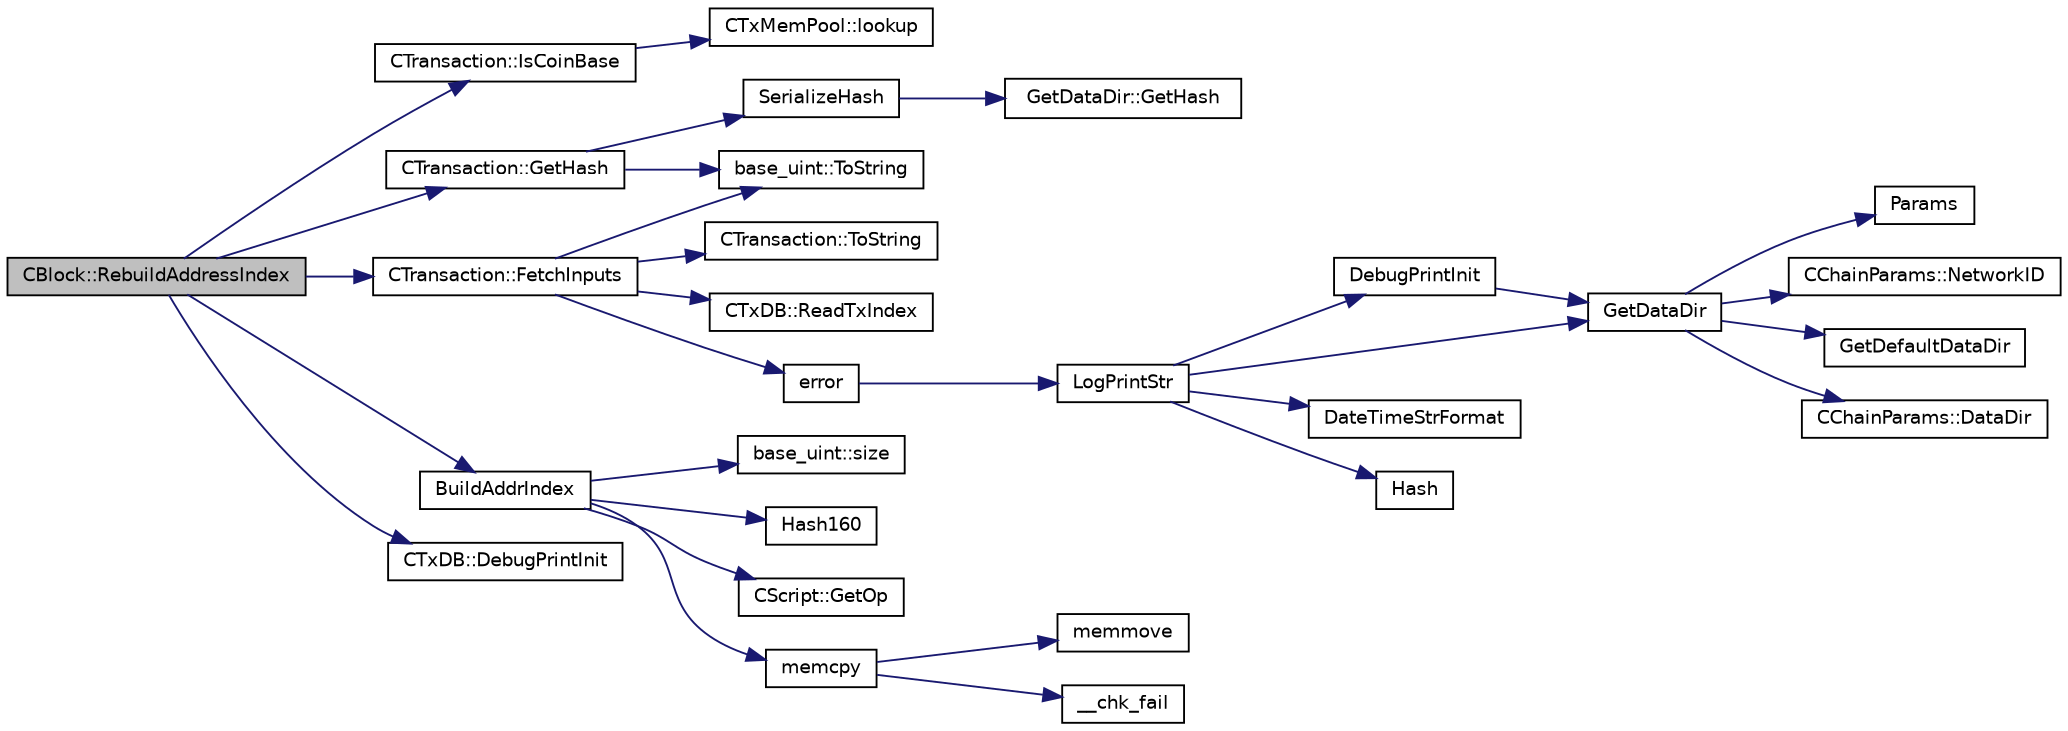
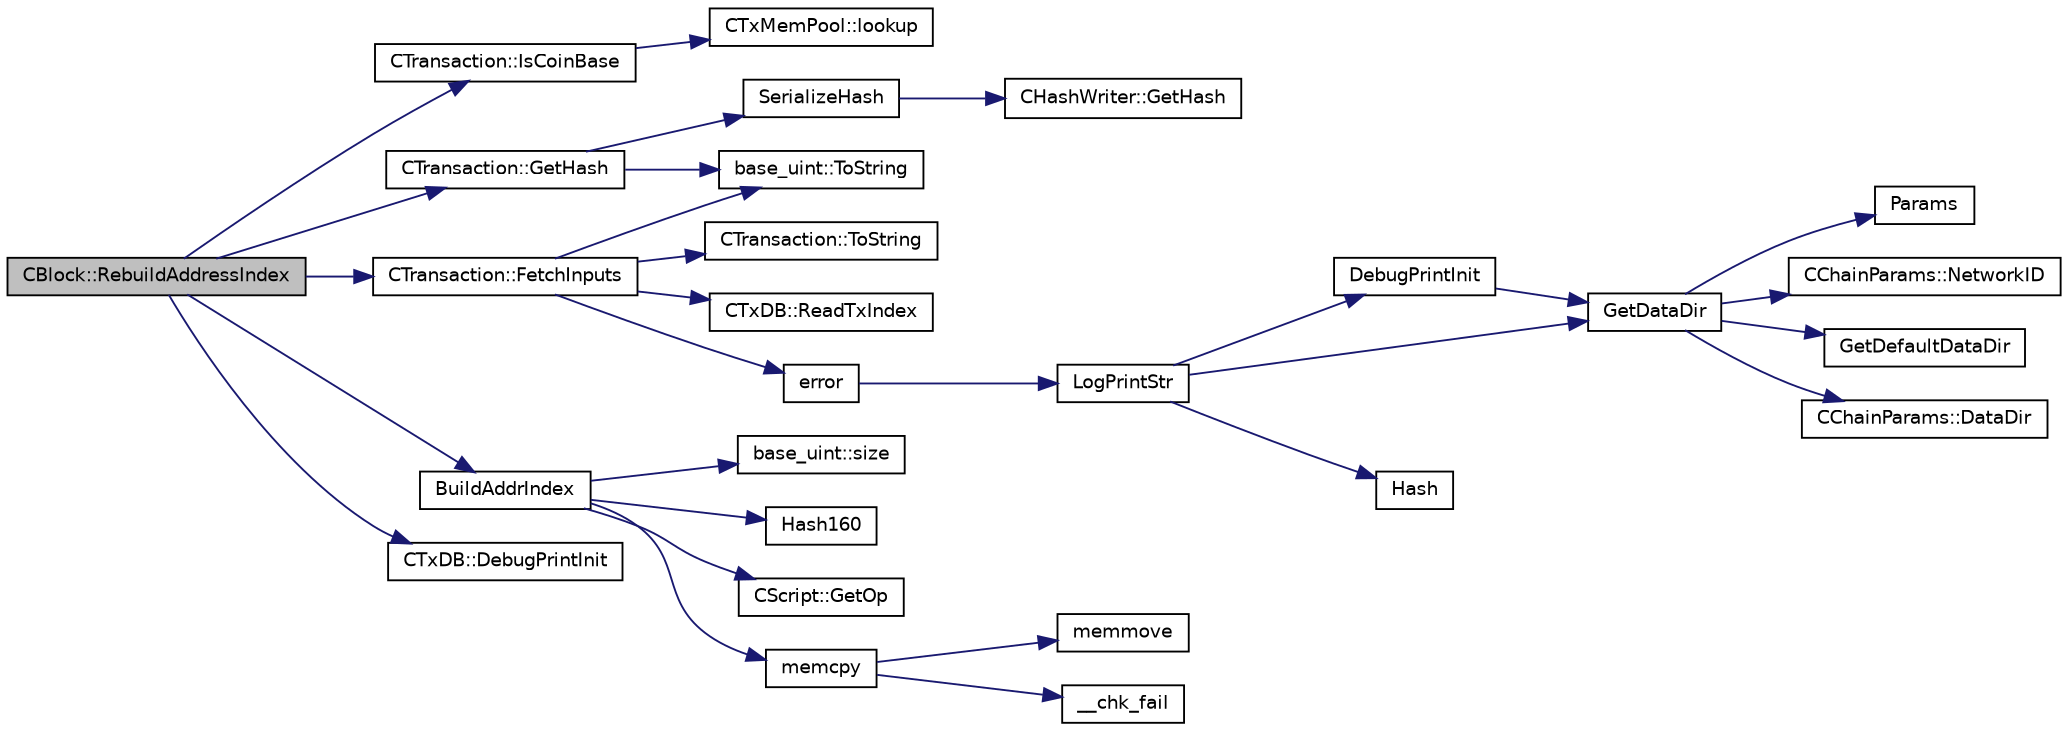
node "GetDataDir::GetHash": label "GetDataDir::GetHash" -> "CHashWriter::GetHash"
node "DateTimeStrFormat": removed
